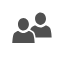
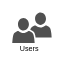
node "Users": added
